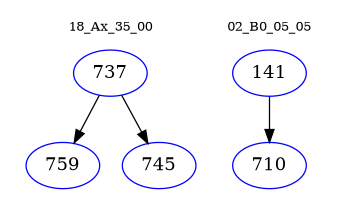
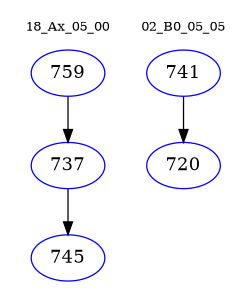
cluster "18_Ax_35_00": label "18_Ax_35_00" -> "18_Ax_05_00"
node "141": label "141" -> "741"
edge "737" -> "759": reversed
node "710": label "710" -> "720"
